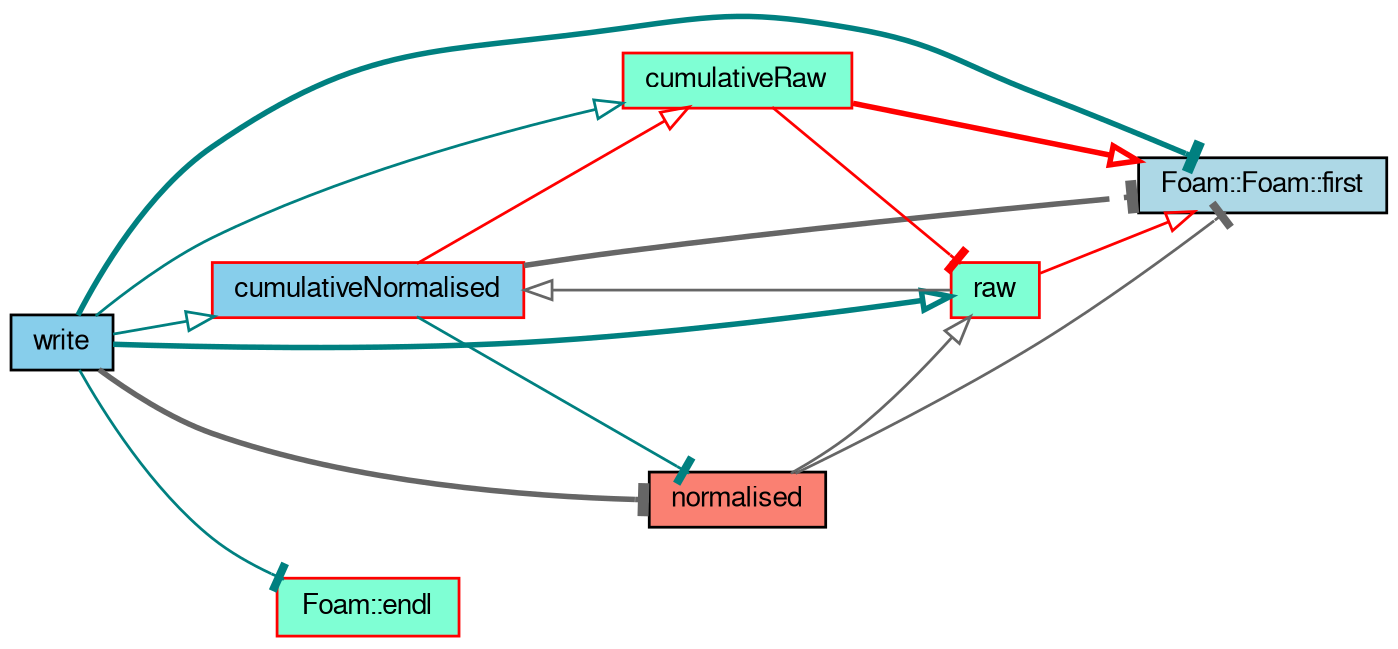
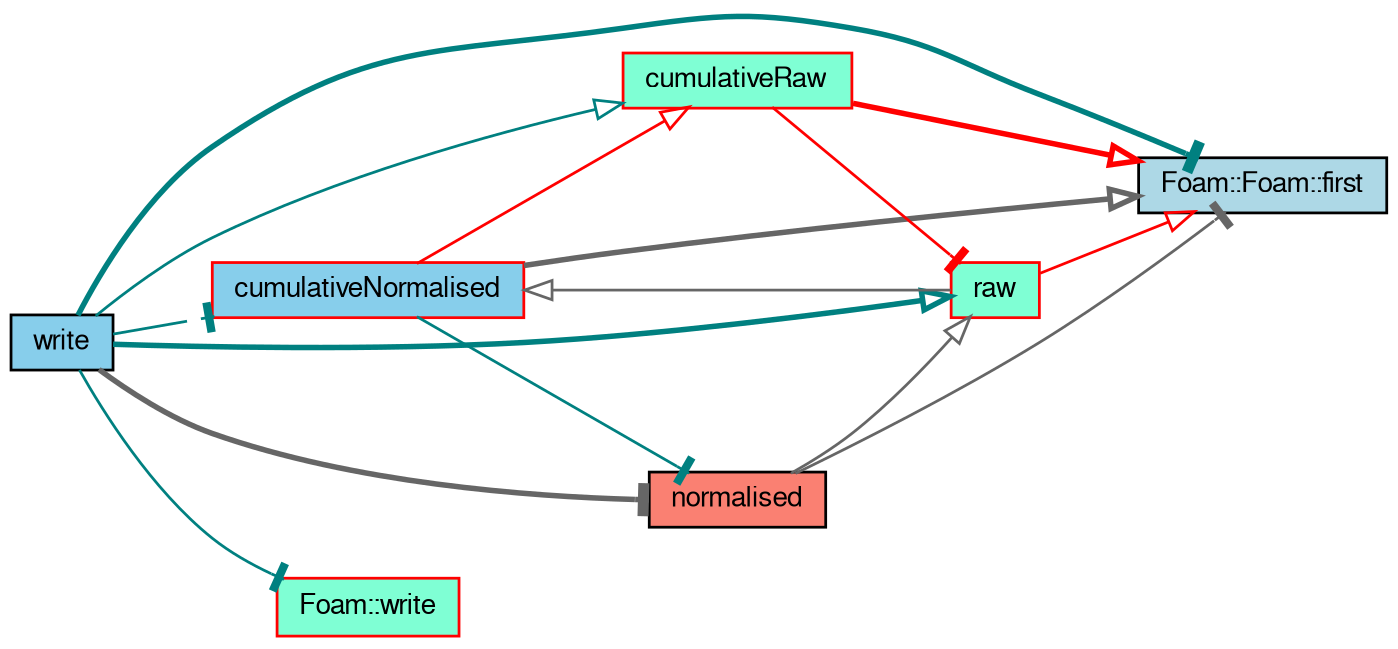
edge "cumulativeNormalised" -> "Foam::Foam::first": arrowhead tee -> onormal
edge "write" -> "cumulativeNormalised": arrowhead onormal -> tee
node "Foam::endl": label "Foam::endl" -> "Foam::write"
